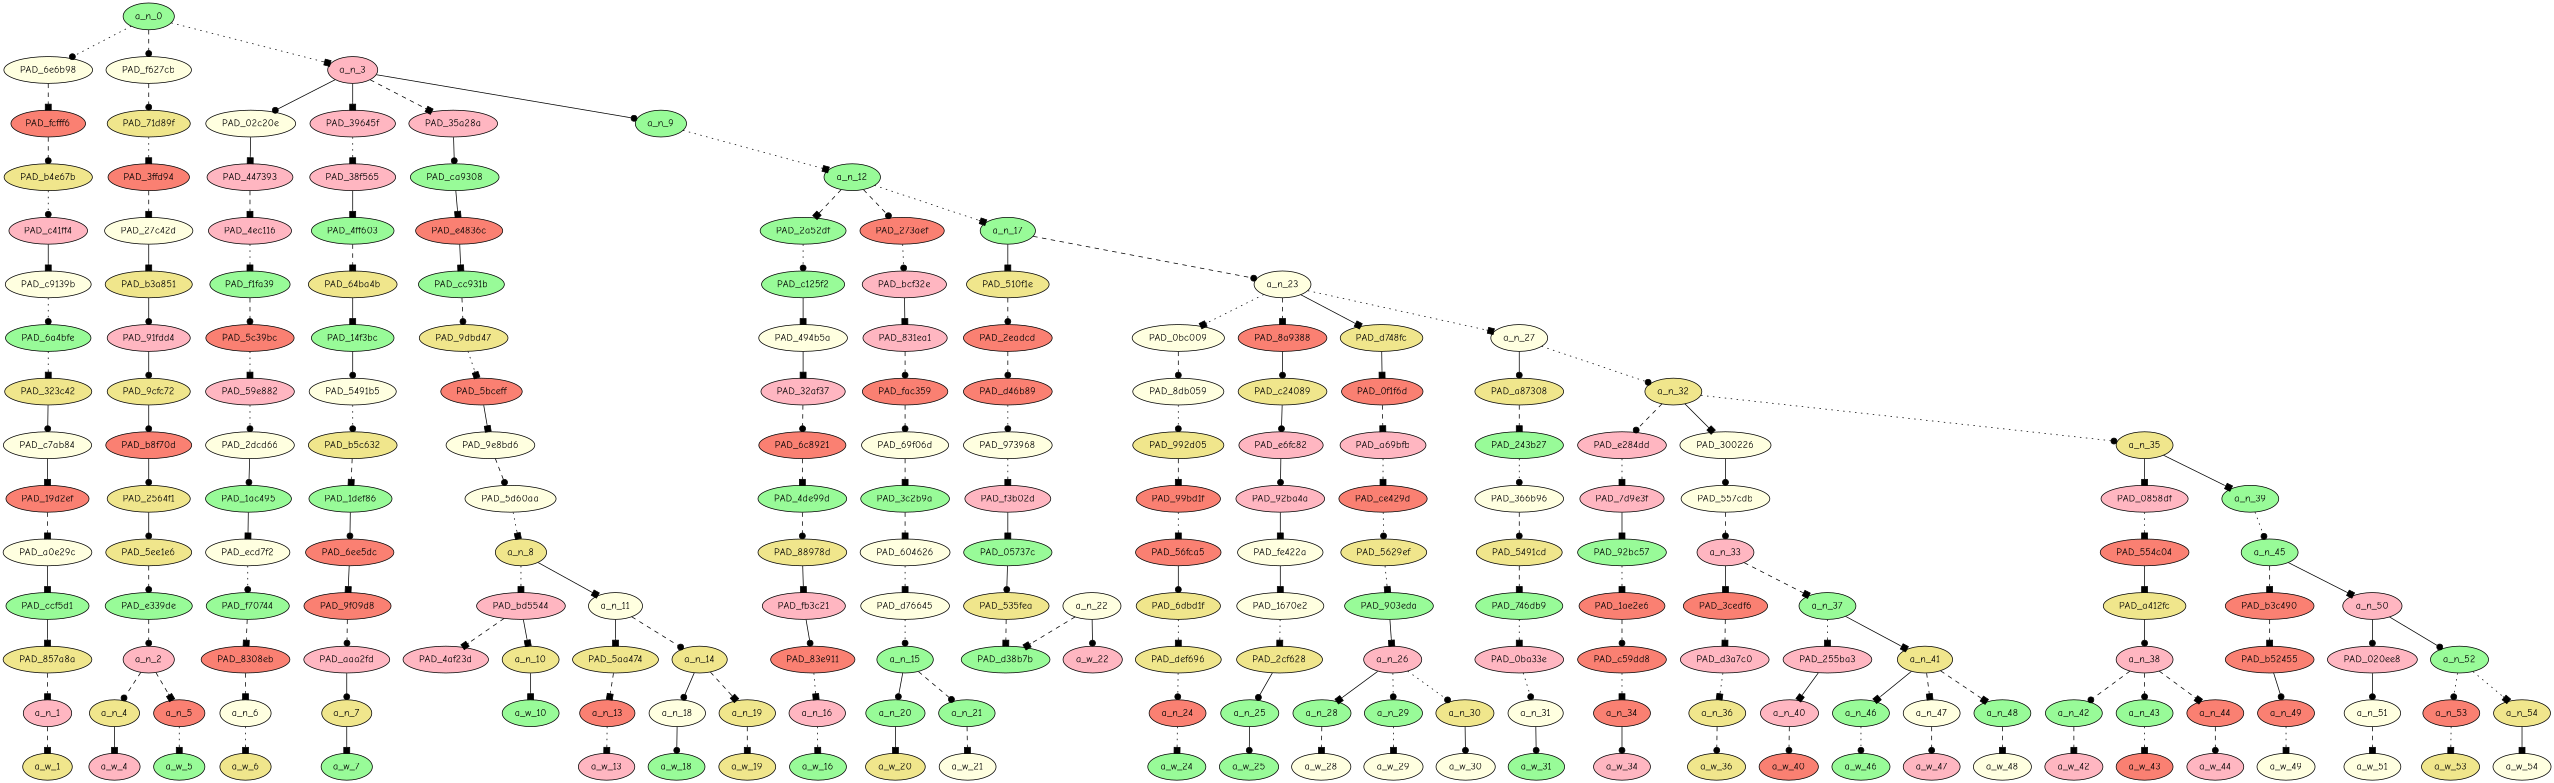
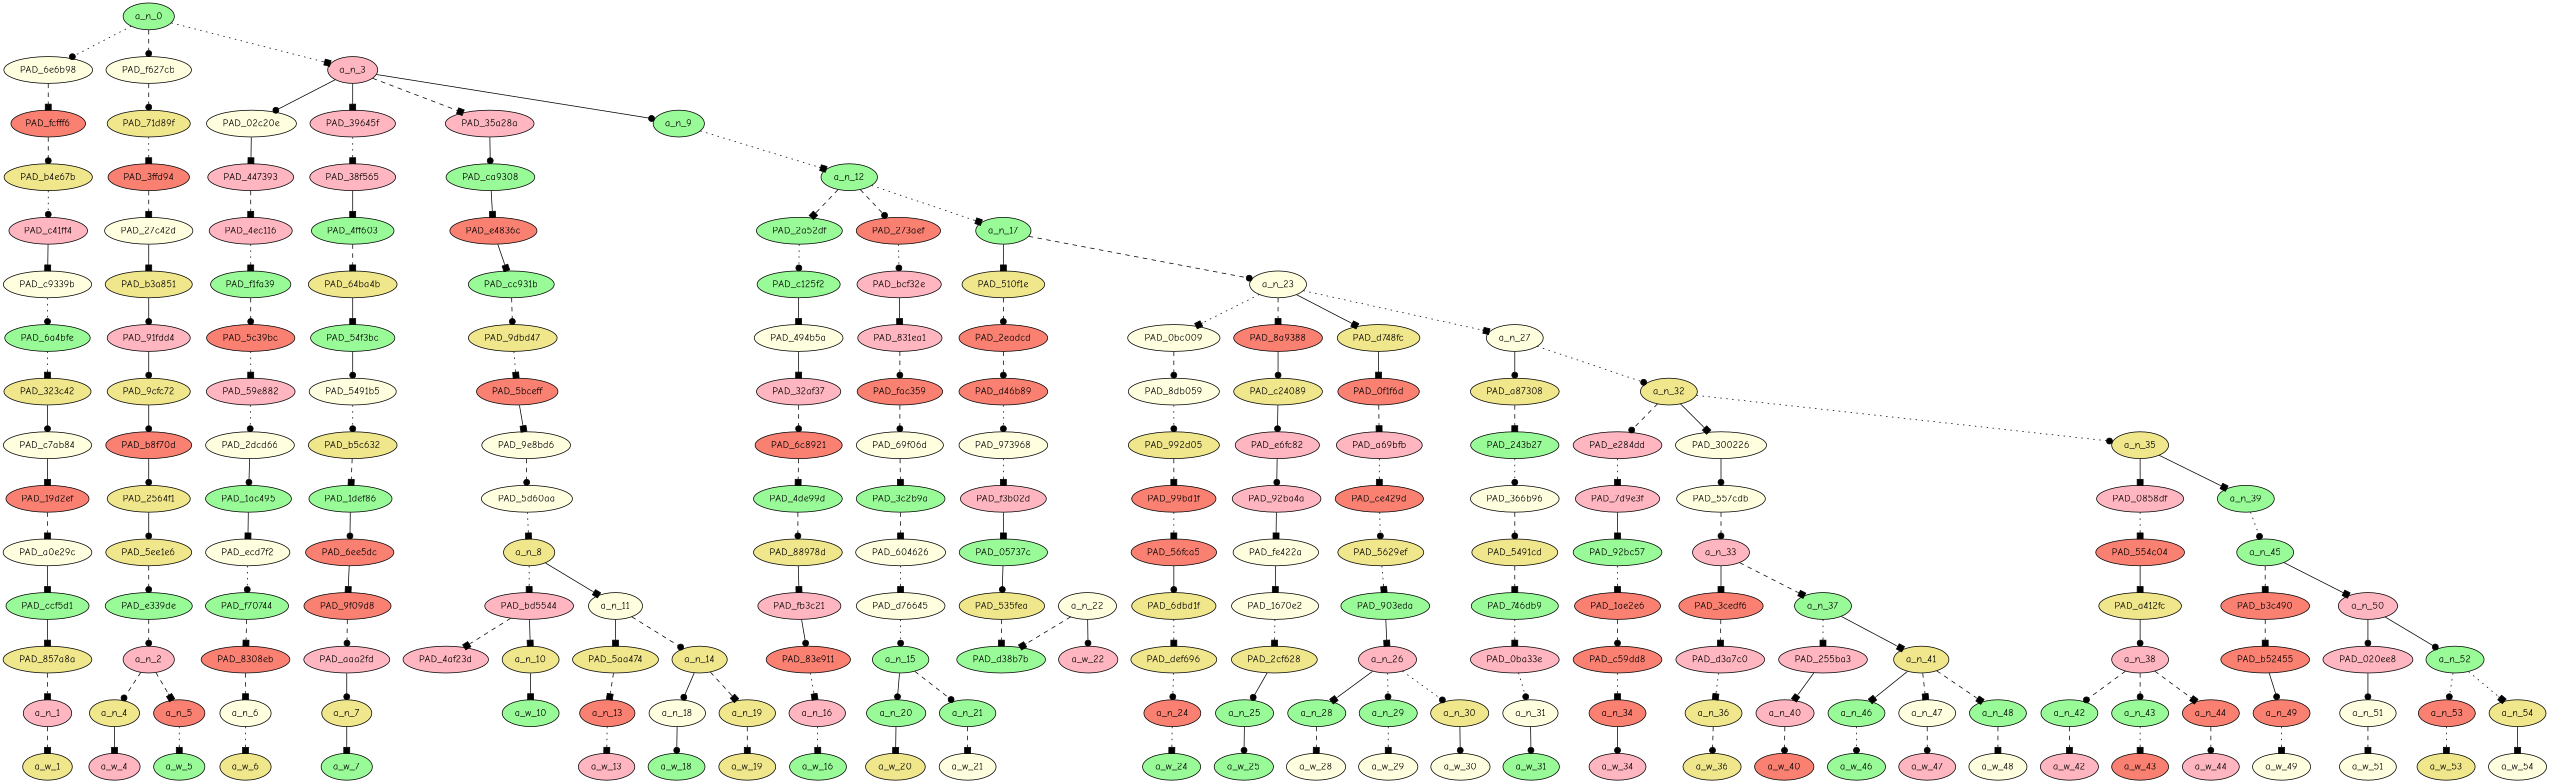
node "PAD_c9139b": label "PAD_c9139b" -> "PAD_c9339b"
node "PAD_14f3bc": label "PAD_14f3bc" -> "PAD_54f3bc"
